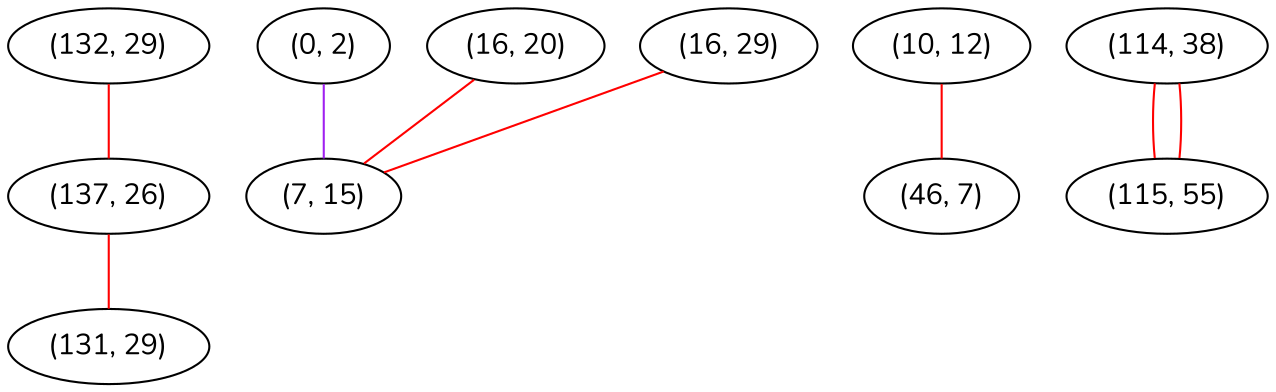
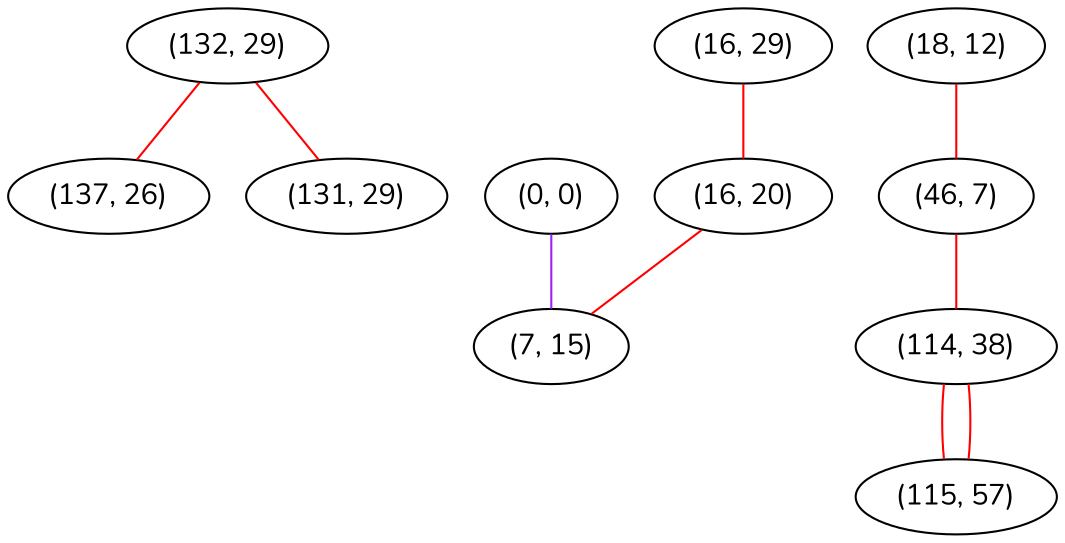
node "(0, 2)": label "(0, 2)" -> "(0, 0)"
node "(10, 12)": label "(10, 12)" -> "(18, 12)"
edge "(16, 29)" -- "(7, 15)": now "(16, 29)" -- "(16, 20)"
node "(115, 55)": label "(115, 55)" -> "(115, 57)"
edge "(137, 26)" -- "(131, 29)": now "(132, 29)" -- "(131, 29)"
edge "(46, 7)" -- "(114, 38)": added
